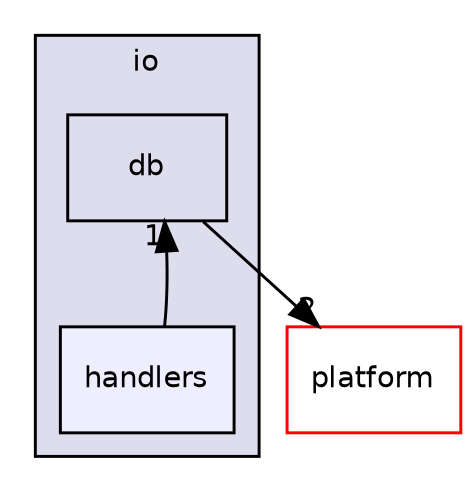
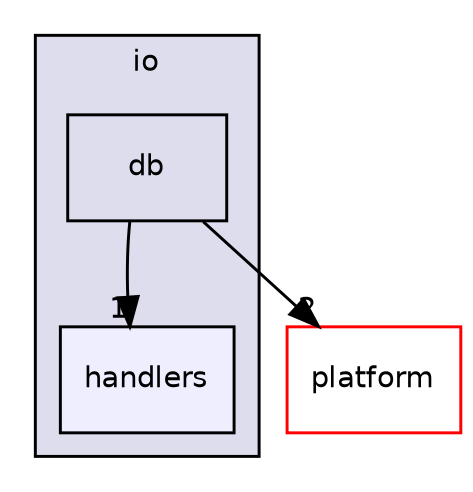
edge "handlers" -> "db": reversed
